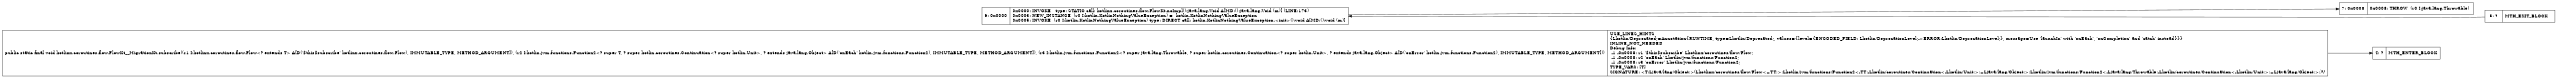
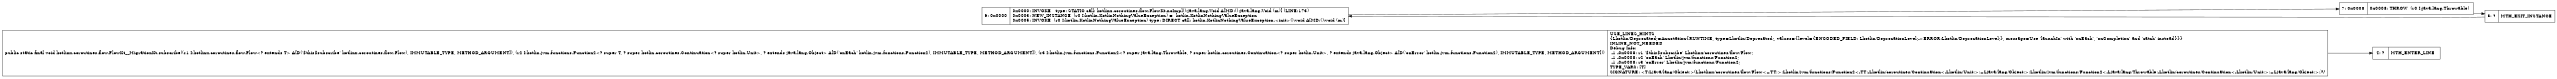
edge "7: 0x0008" -> "5: ?": added
node "5: ?": text "MTH_EXIT_BLOCK" -> "MTH_EXIT_INSTANCE"
node "4: ?": text "MTH_ENTER_BLOCK" -> "MTH_ENTER_LINE"
